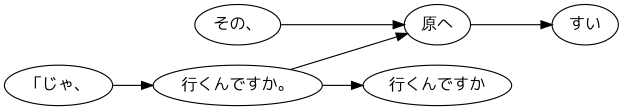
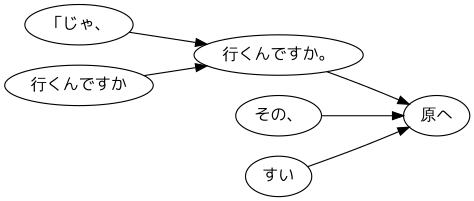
edge "原へ" -> "すい": reversed
edge "行くんですか。" -> "行くんですか": reversed
